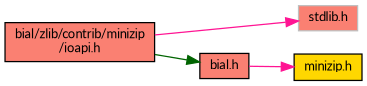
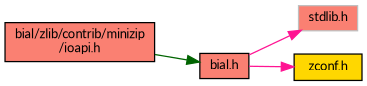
edge "bial/zlib/contrib/minizip /ioapi.h" -> "stdlib.h": now "bial.h" -> "stdlib.h"
node "minizip.h": label "minizip.h" -> "zconf.h"
